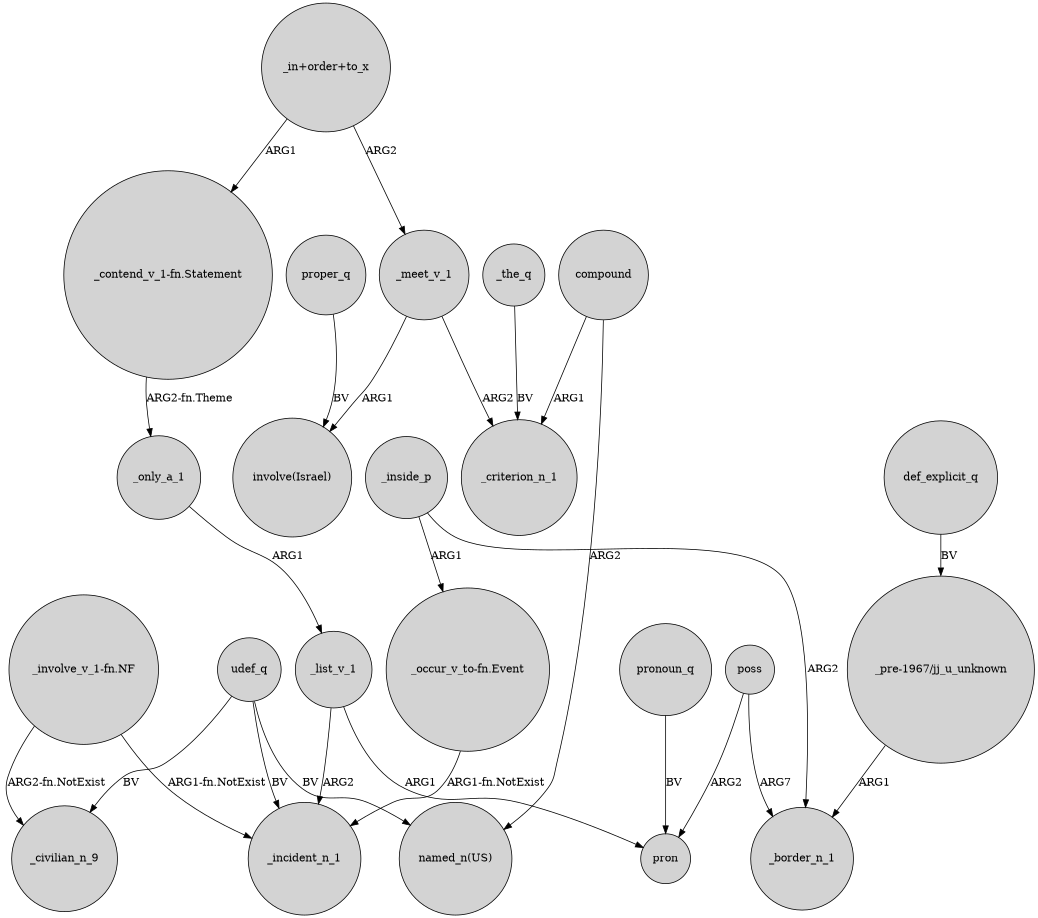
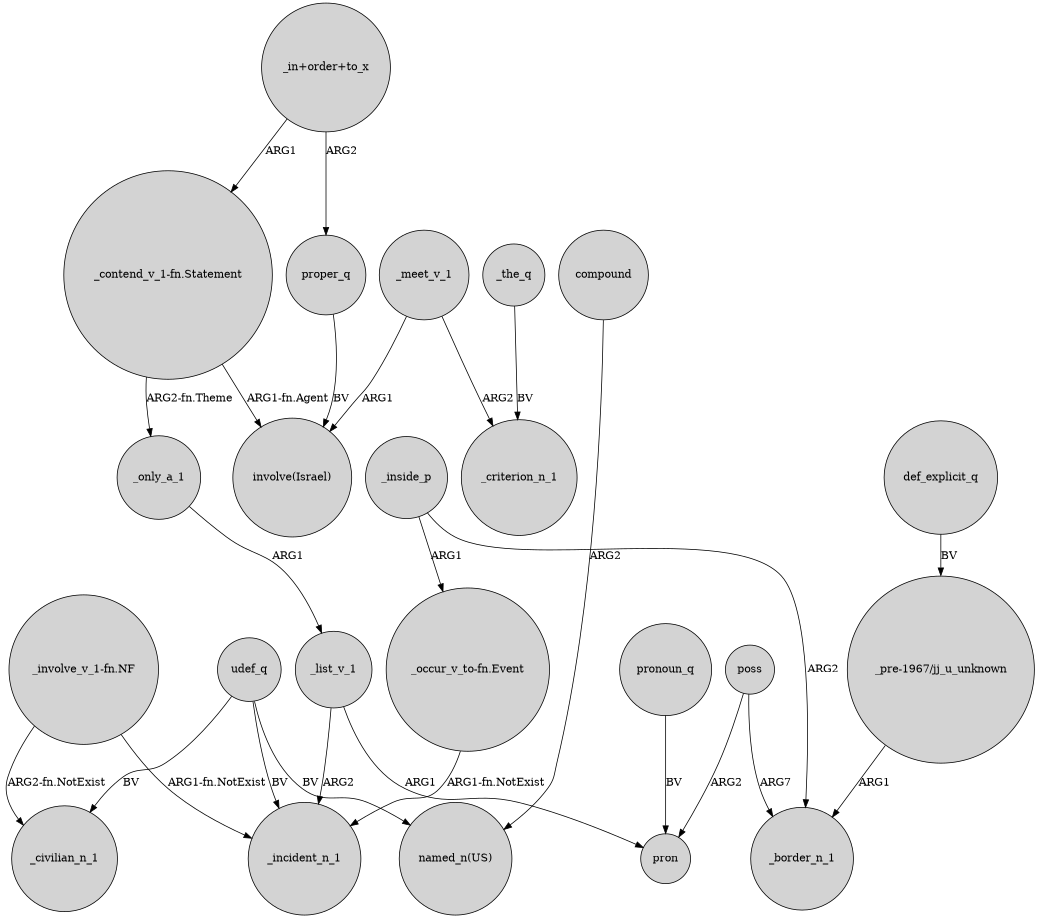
edge "_in+order+to_x" -> "_meet_v_1": now "_in+order+to_x" -> "proper_q"
edge "compound" -> "_criterion_n_1": removed, label "ARG1"
edge "_contend_v_1-fn.Statement" -> "involve(Israel)": added, label "ARG1-fn.Agent"
node "_civilian_n_9": label "_civilian_n_9" -> "_civilian_n_1"
